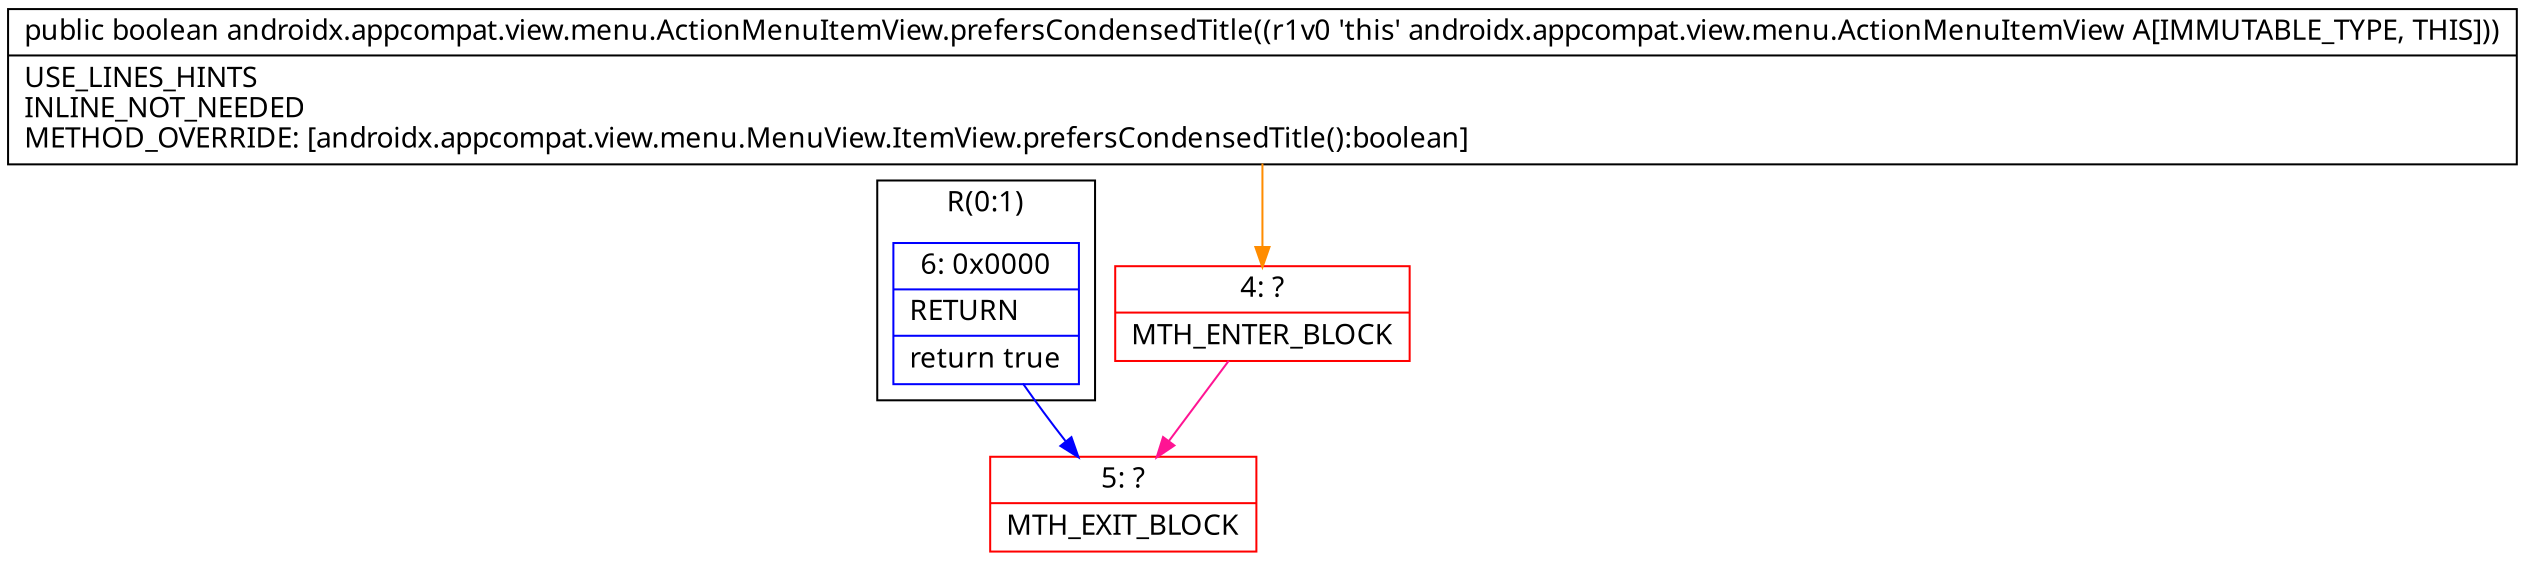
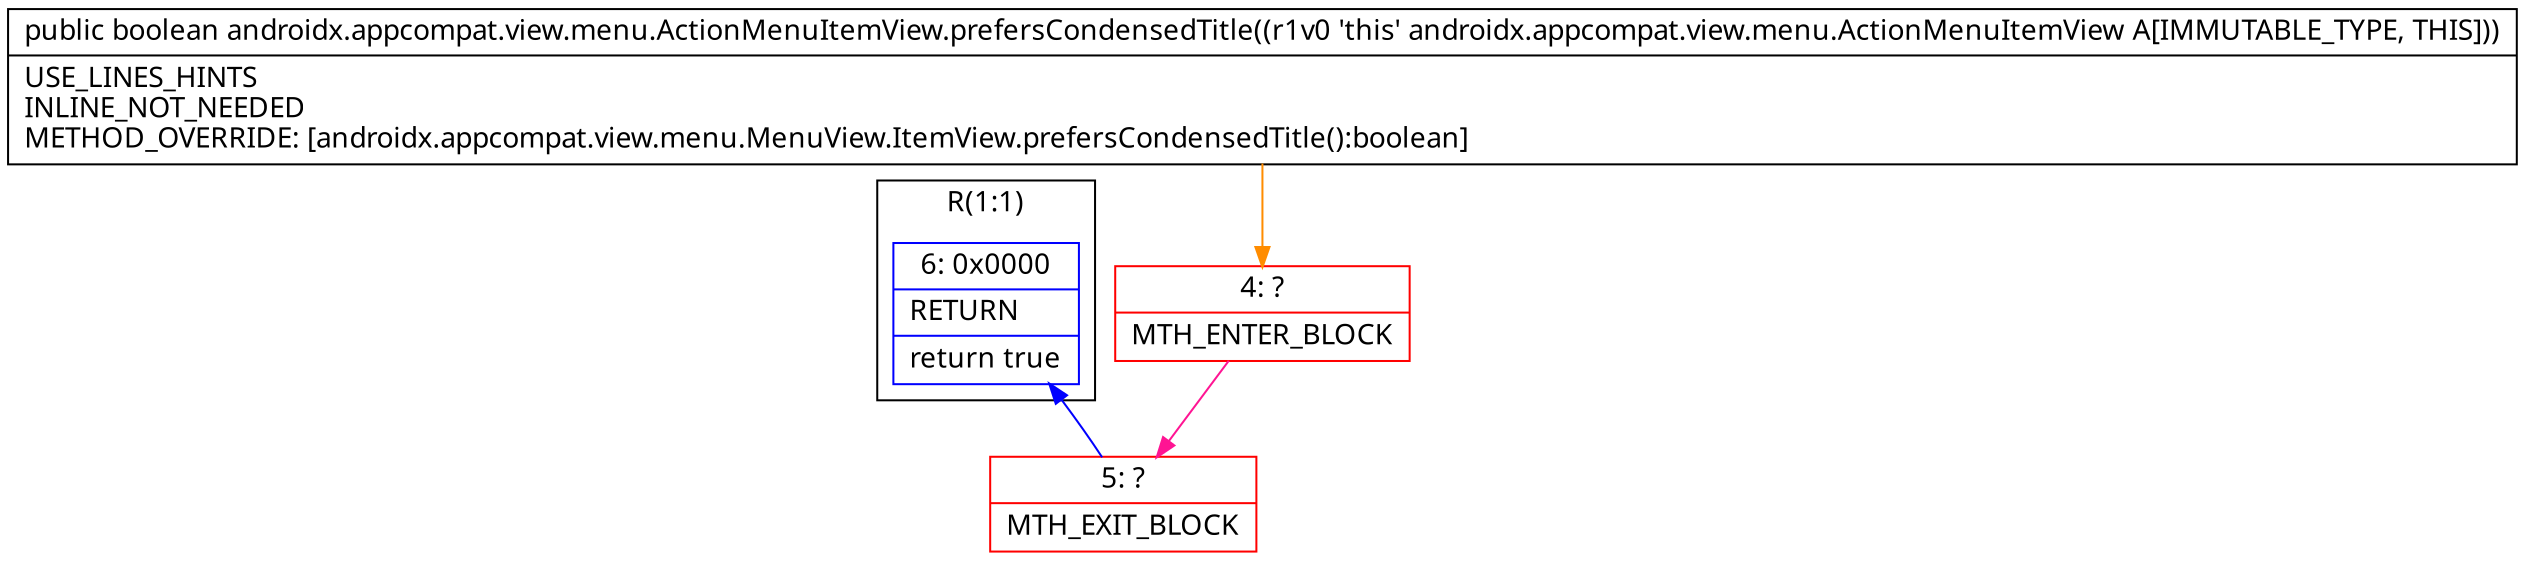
cluster "R(0:1)": label "R(0:1)" -> "R(1:1)"
edge "6: 0x0000" -> "5: ?": reversed
